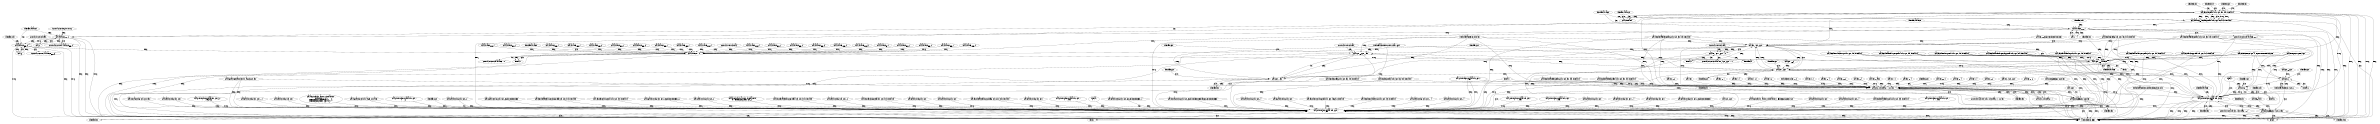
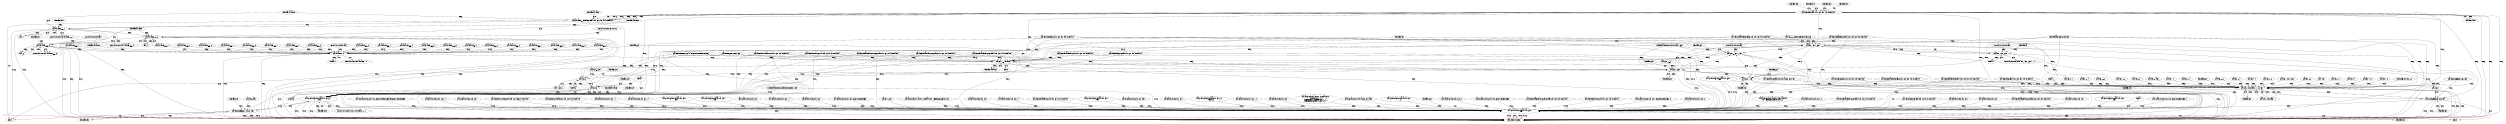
edge "(MethodParameterIn,u_int len)" -> "(Call,tptr = pptr + len)": removed, label "DDG:"
edge "(Call,len - (tptr - pptr) > 0)" -> "(Identifier,af)": reversed
node "(MethodParameterIn,*(tptr-3))": label "(MethodParameterIn,*(tptr-3))" -> "(Call,*(tptr-3))"
node "(ControlStructure,if (ndo->ndo_vflag > 1 && len))": removed
